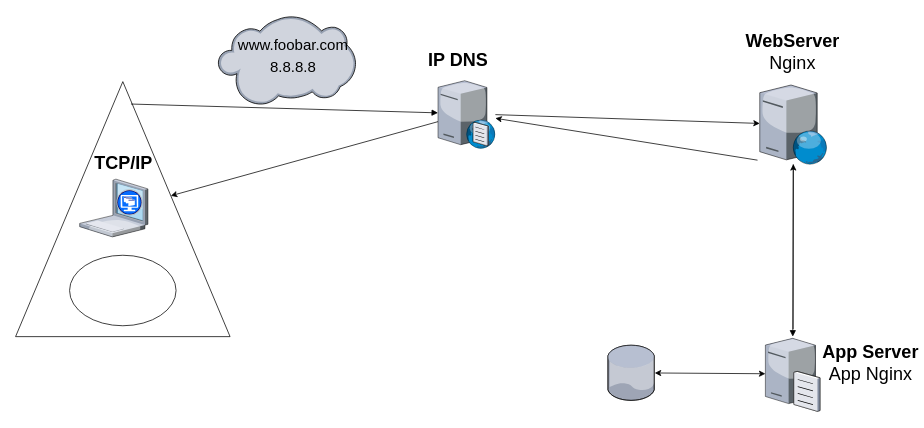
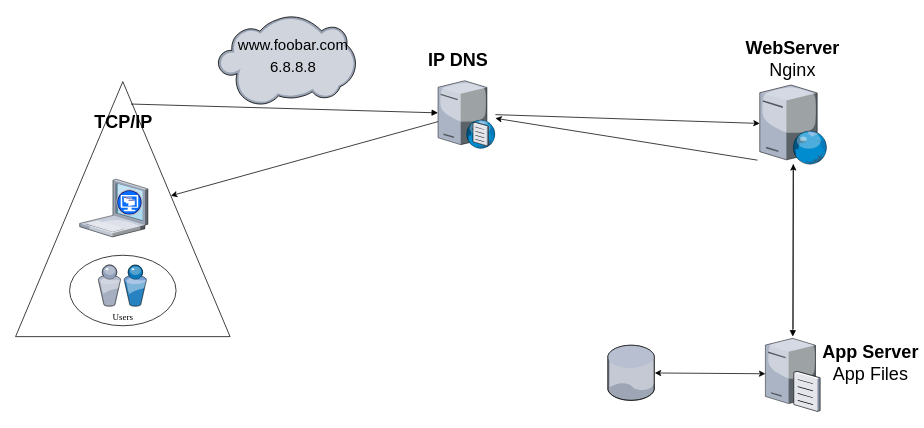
node "WebServer Nginx": moved (793, 51) -> (793, 59)
node "www.foobar.com 8.8.8.8": label "www.foobar.com 8.8.8.8" -> "www.foobar.com 6.8.8.8"
node "TCP/IP": moved (123, 163) -> (123, 122)
node "Users": added
node "App Server App Nginx": label "App Server App Nginx" -> "App Server App Files"
